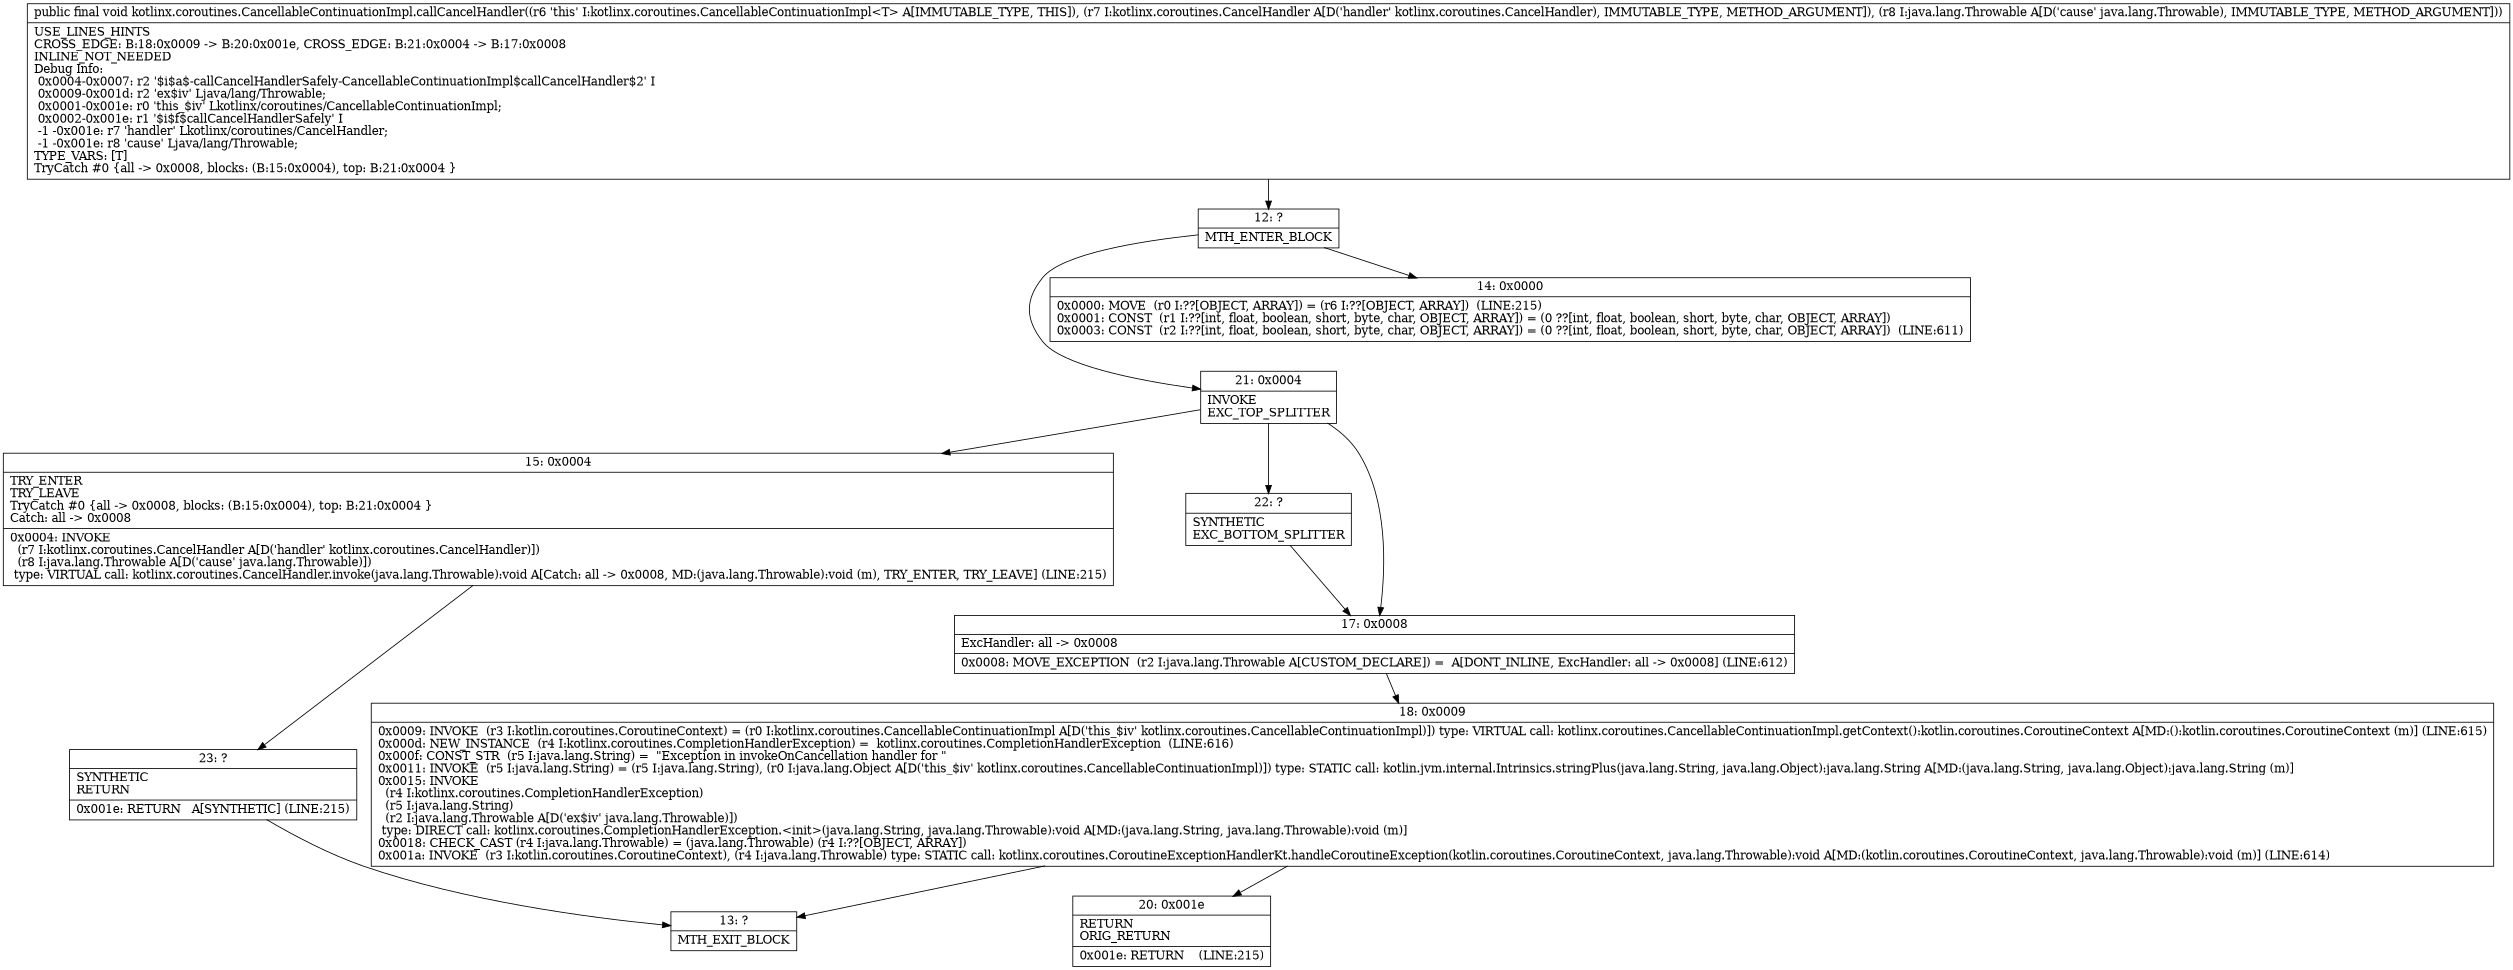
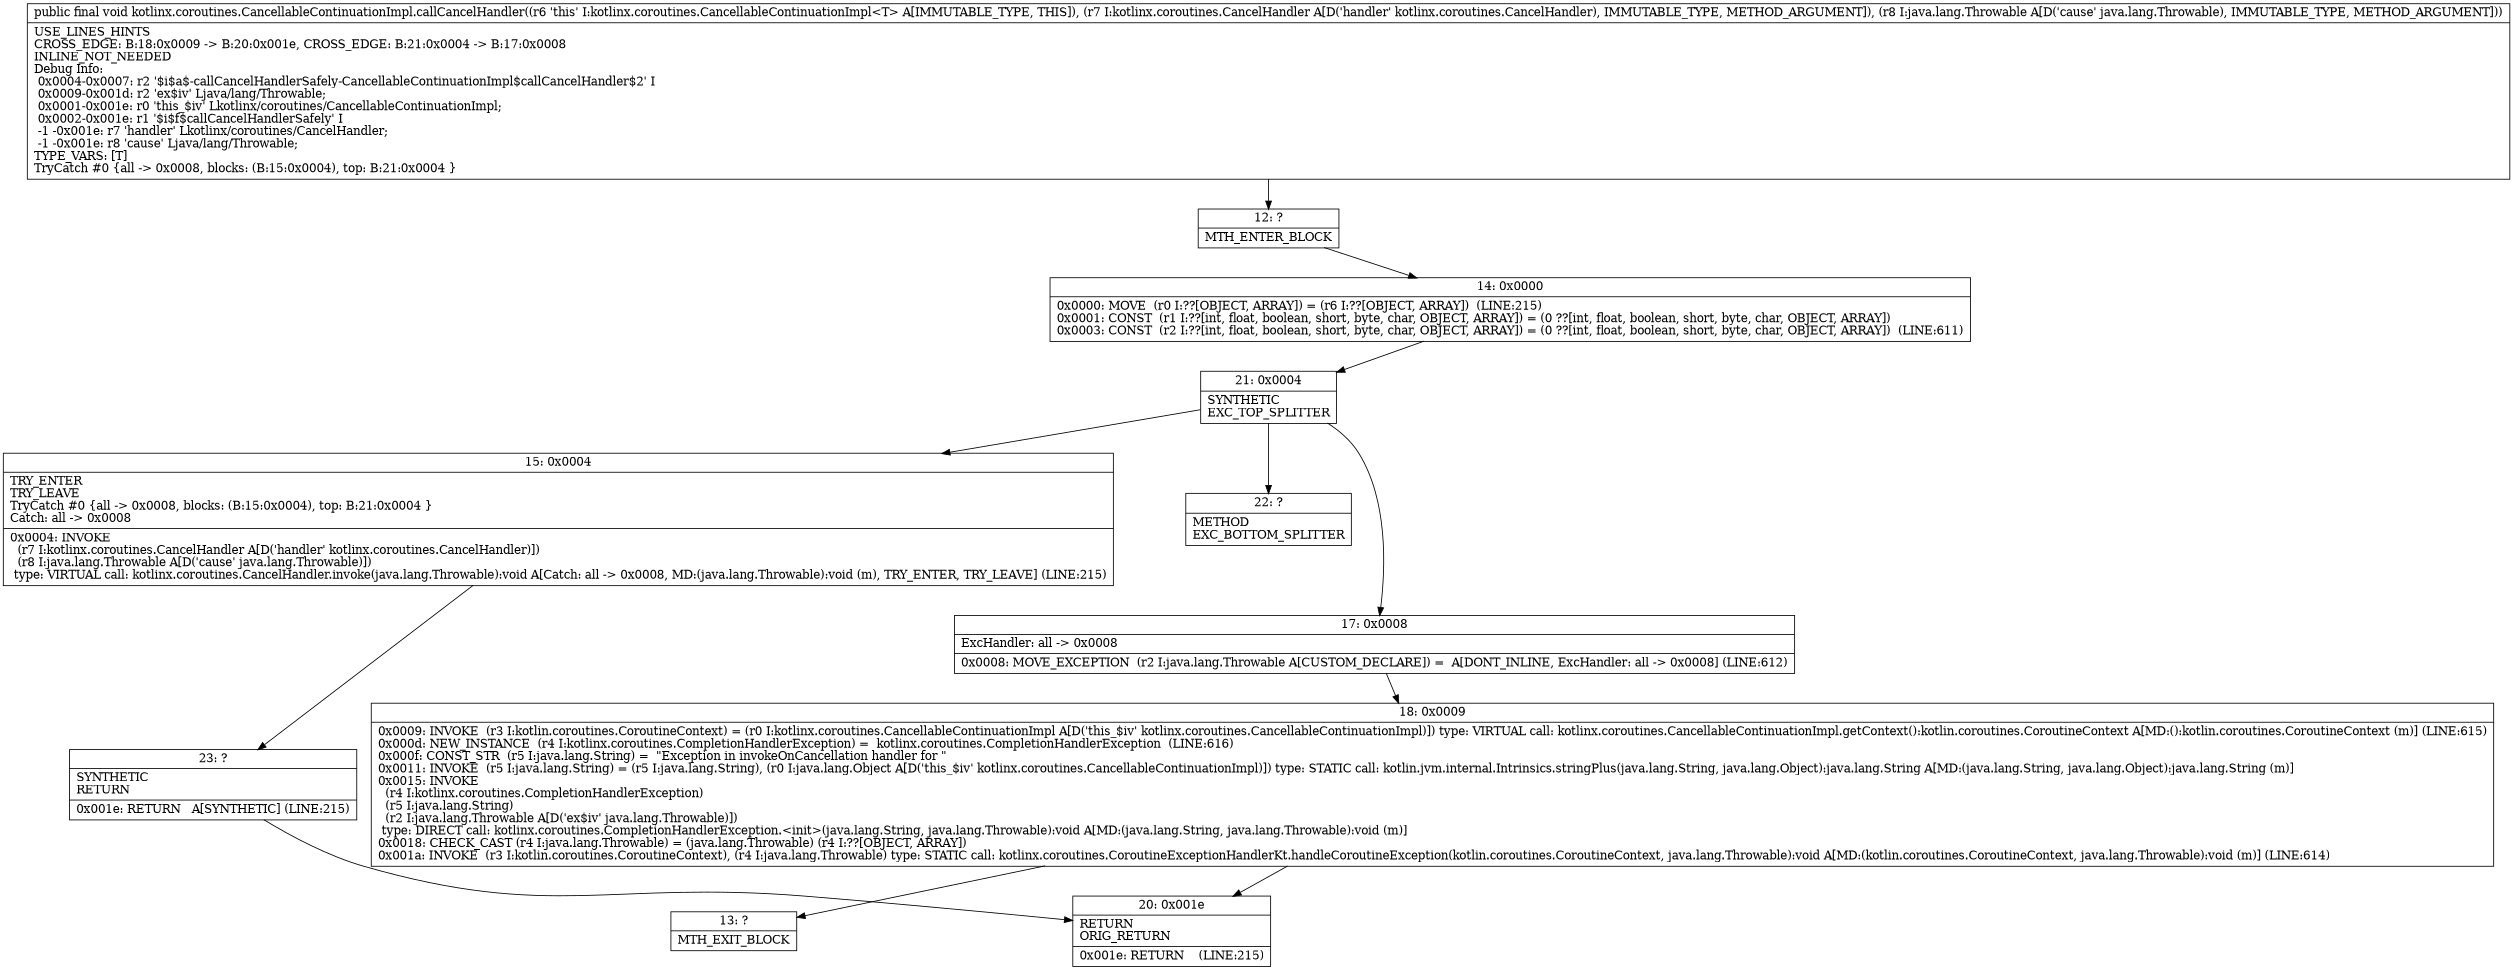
edge "12: ?" -> "21: 0x0004": now "14: 0x0000" -> "21: 0x0004"
node "21: 0x0004": text "INVOKE" -> "SYNTHETIC"
node "22: ?": text "SYNTHETIC" -> "METHOD"
edge "22: ?" -> "17: 0x0008": removed
edge "23: ?" -> "13: ?": now "23: ?" -> "20: 0x001e"
